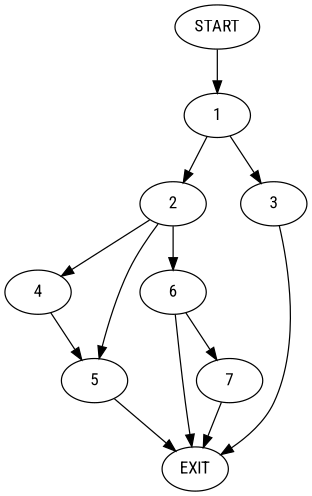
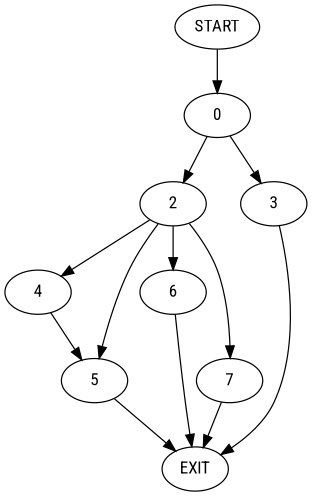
node "1": label "1" -> "0"
edge "6" -> "7": now "2" -> "7"
